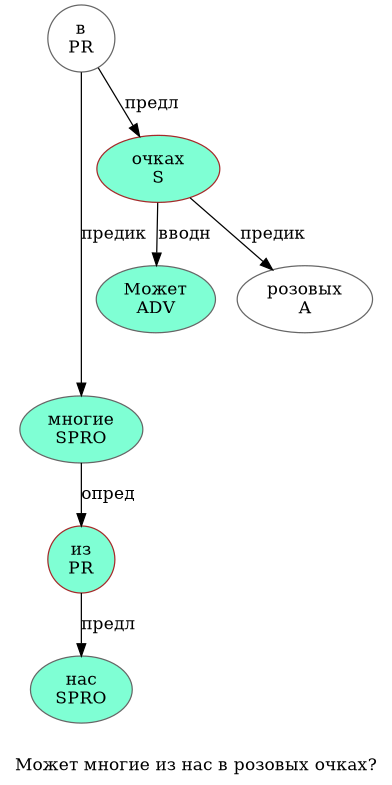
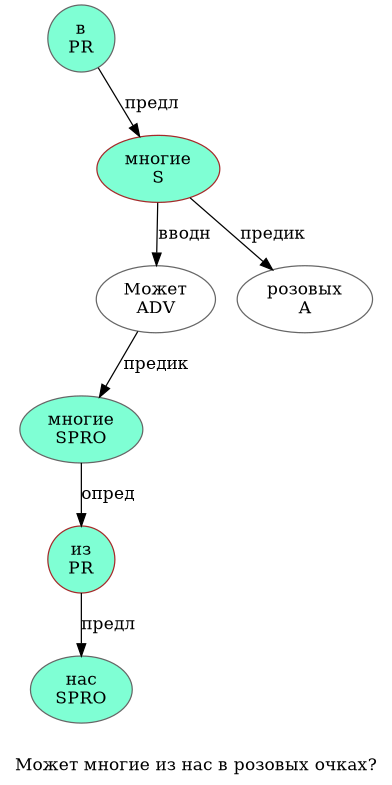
node "в PR": fillcolor white -> aquamarine
node "очках S": label "очках S" -> "многие S"
edge "в PR" -> "многие SPRO": now "Может ADV" -> "многие SPRO"
node "Может ADV": fillcolor aquamarine -> white
